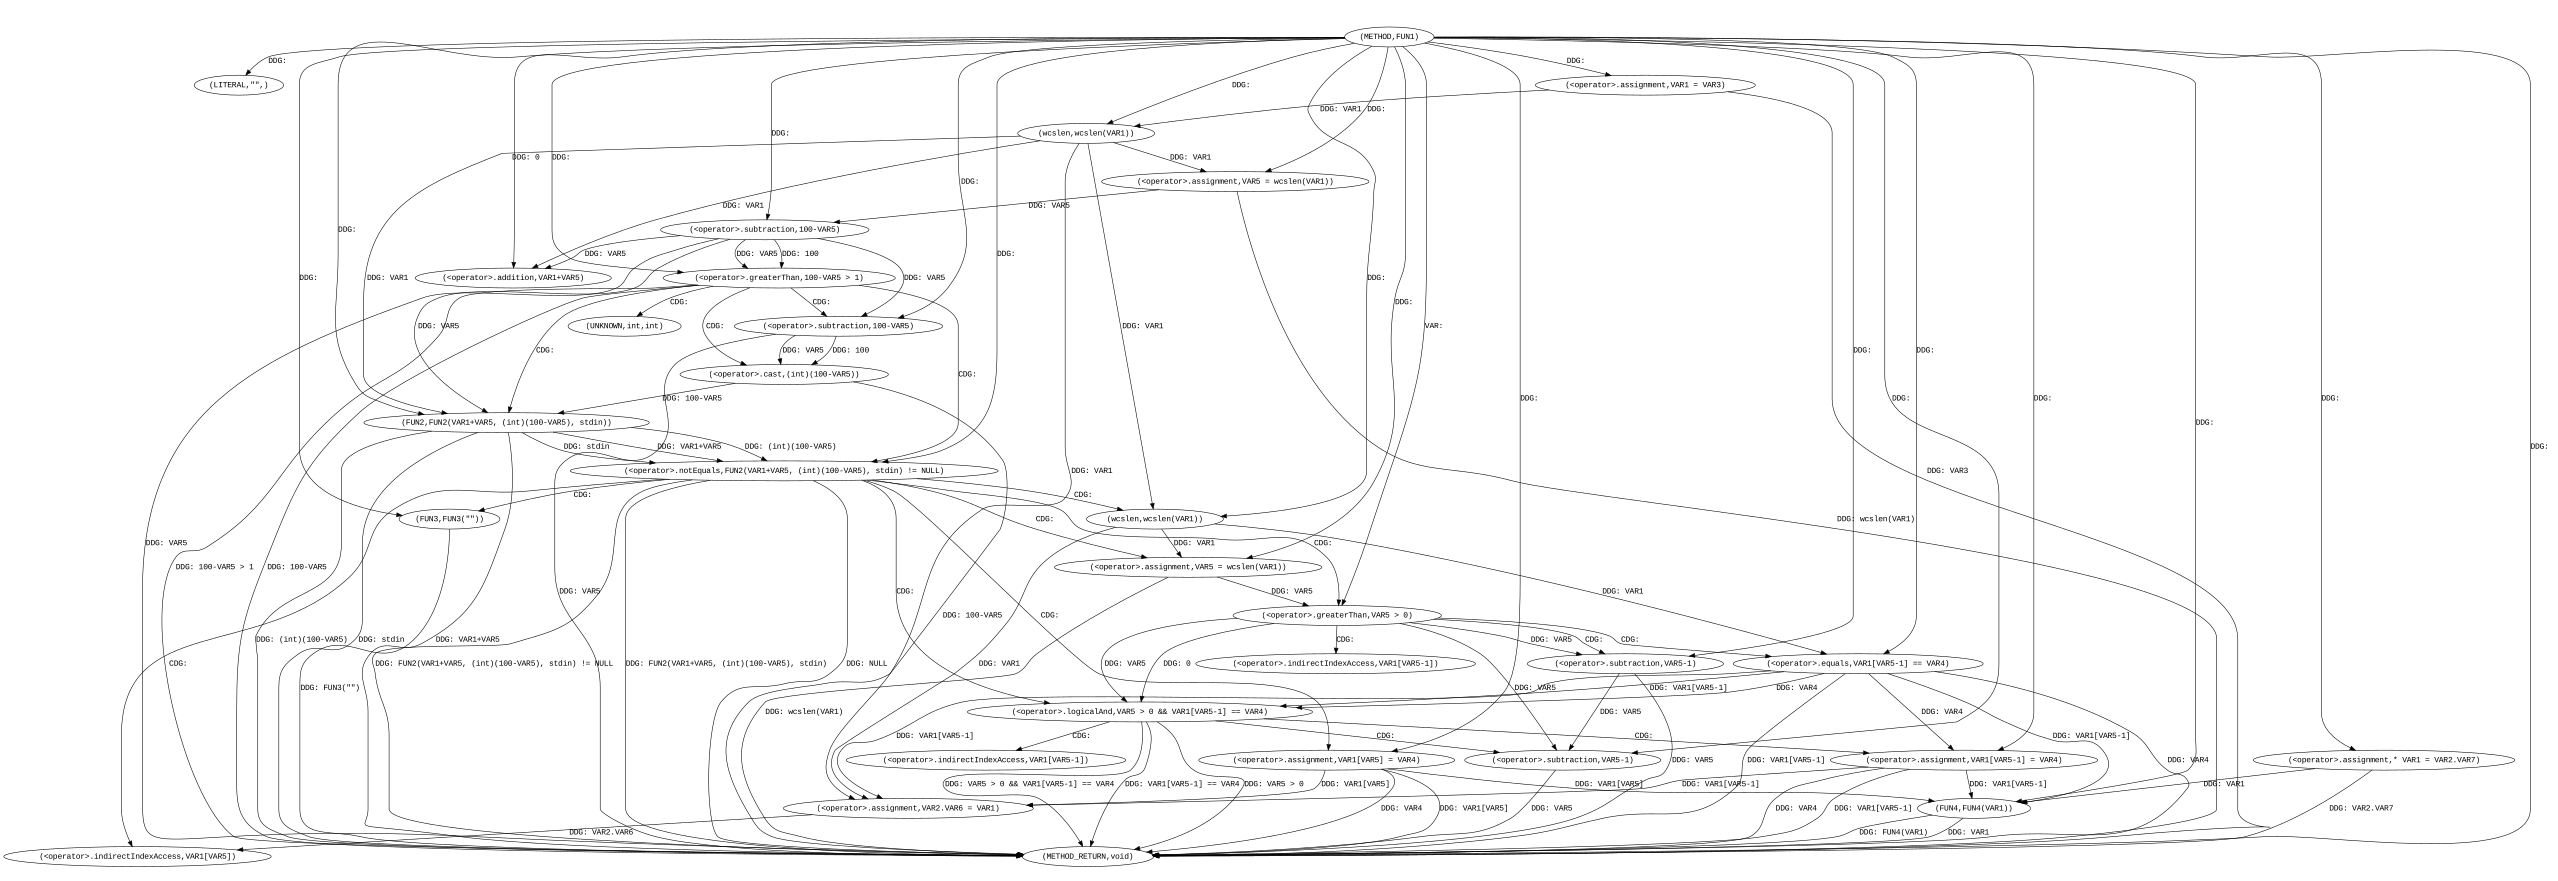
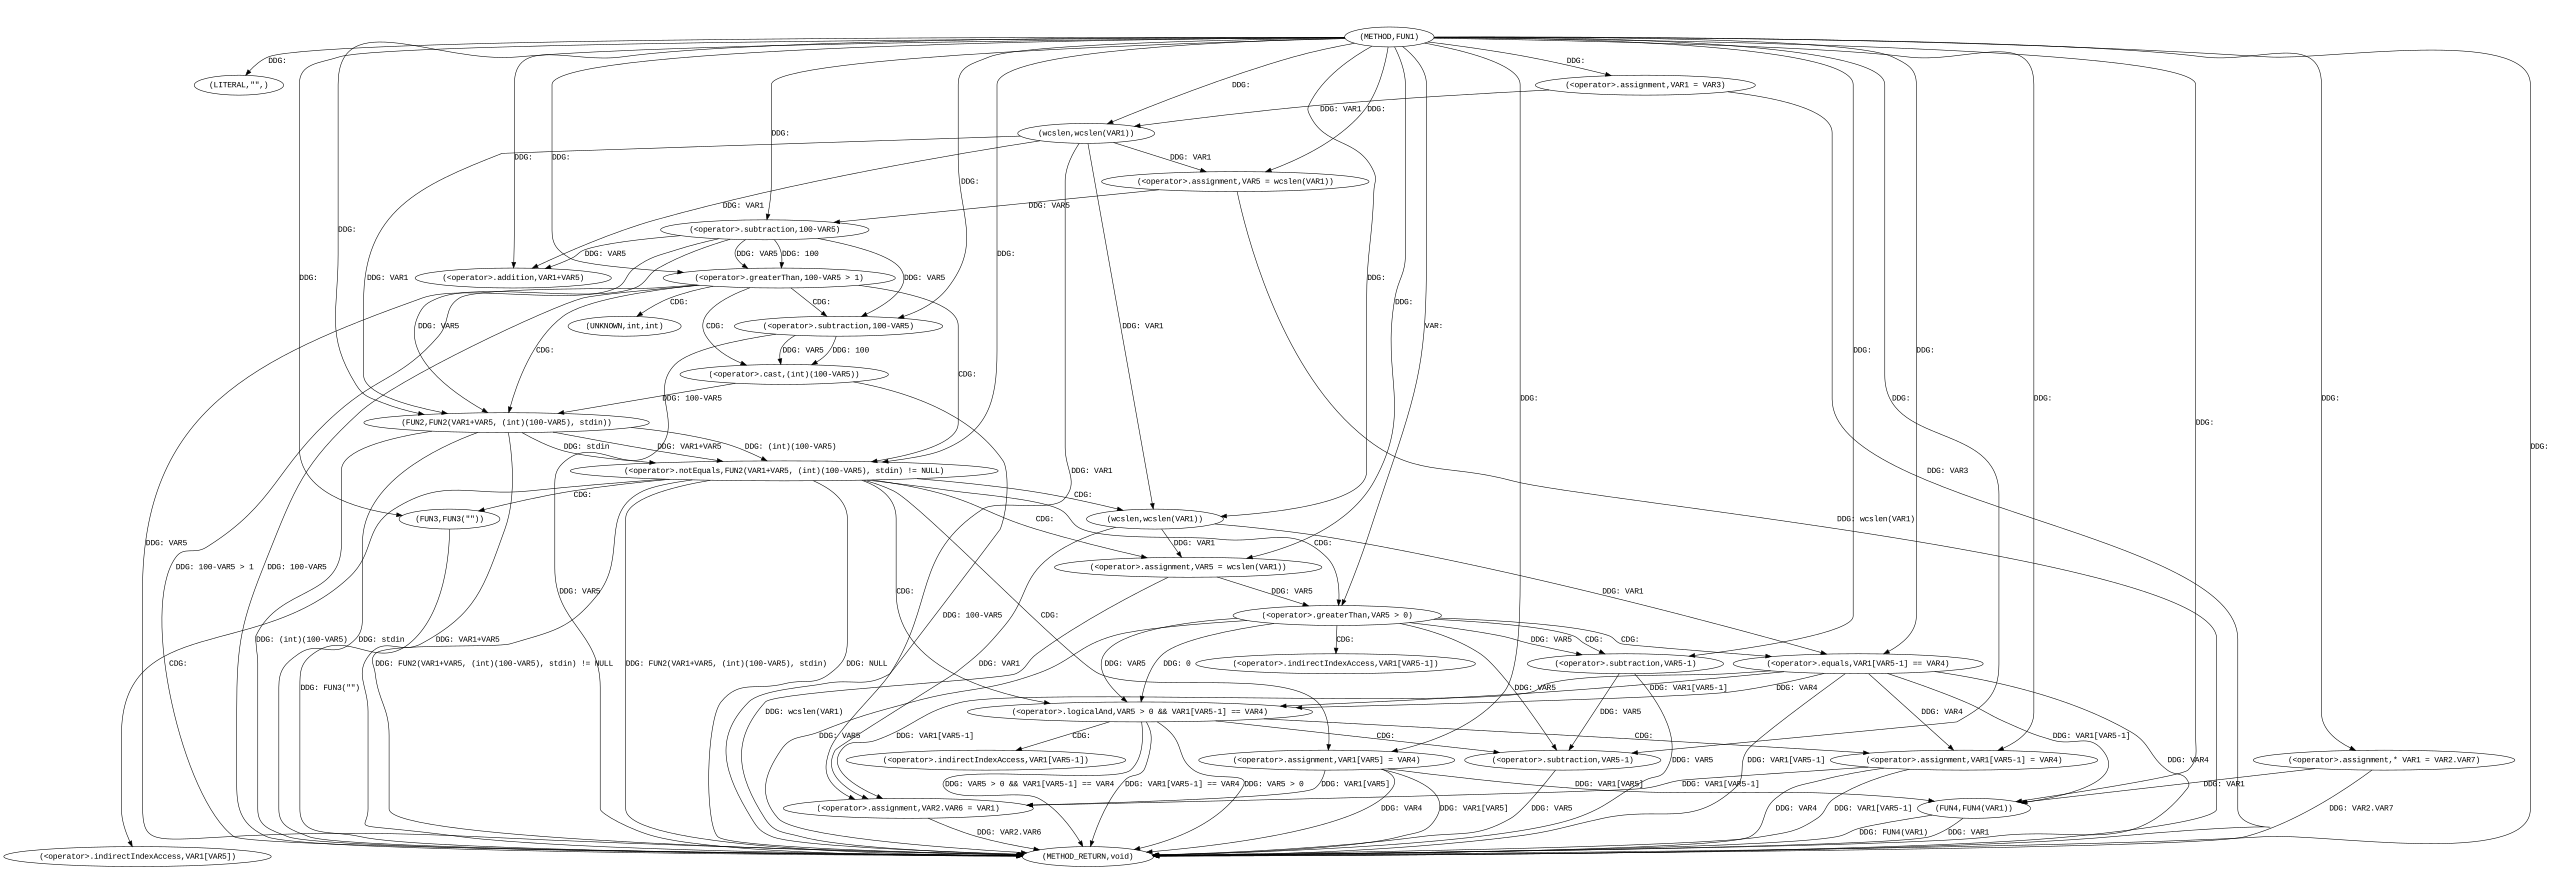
edge "(METHOD,FUN1)" -> "(<operator>.addition,VAR1+VAR5)": label "DDG: 0" -> "DDG: "
edge "(<operator>.greaterThan,VAR5 > 0)" -> "(METHOD_RETURN,void)": added, label "DDG: VAR5"
edge "(<operator>.assignment,VAR1[VAR5-1] = VAR4)" -> "(FUN4,FUN4(VAR1))": removed, label "DDG: VAR1[VAR5-1]"
edge "(<operator>.assignment,VAR2.VAR6 = VAR1)" -> "(<operator>.indirectIndexAccess,VAR1[VAR5])": now "(<operator>.assignment,VAR2.VAR6 = VAR1)" -> "(METHOD_RETURN,void)"
